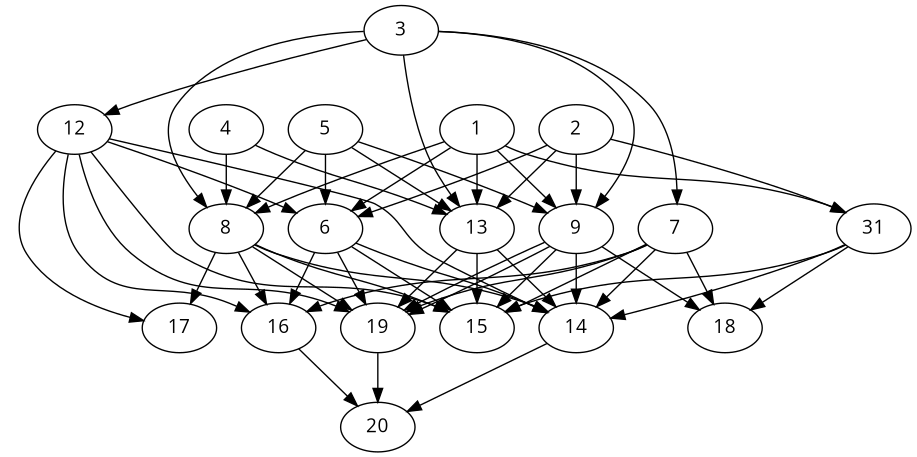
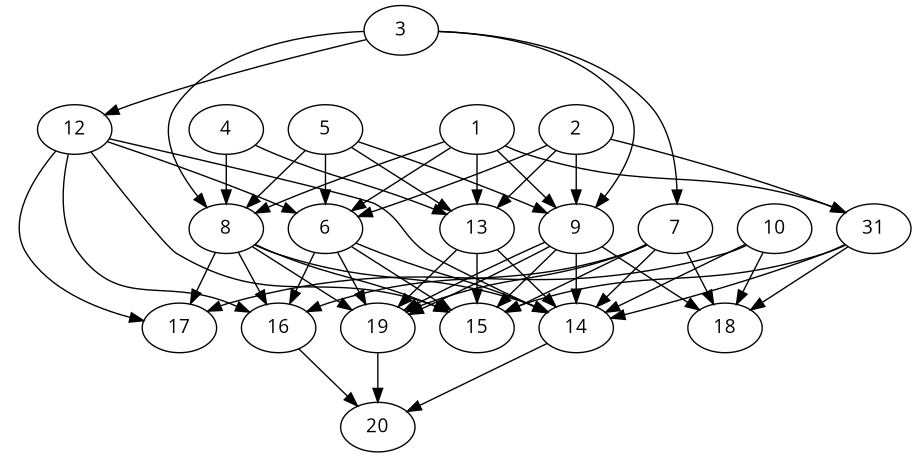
edge "3" -> "13": removed
node "10": added
edge "12" -> "19": removed
